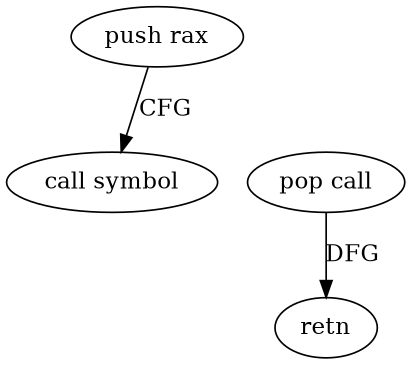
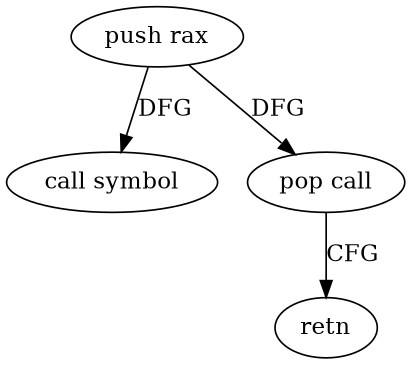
edge "push rax" -> "pop call": added, label "DFG"
edge "push rax" -> "call symbol": label "CFG" -> "DFG"
edge "pop call" -> "retn": label "DFG" -> "CFG"
